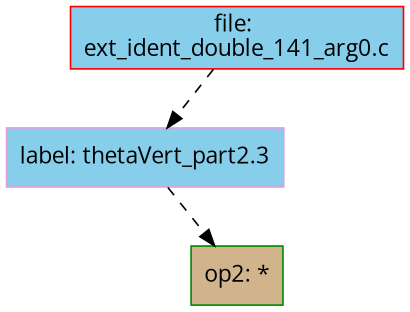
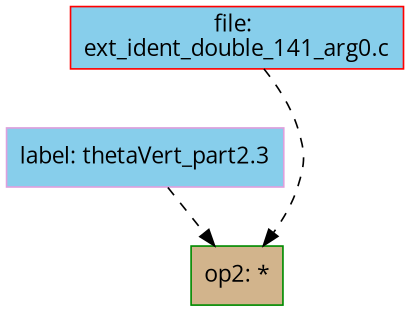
edge "file: ext_ident_double_141_arg0.c" -> "label: thetaVert_part2.3": now "file: ext_ident_double_141_arg0.c" -> "op2: *"
